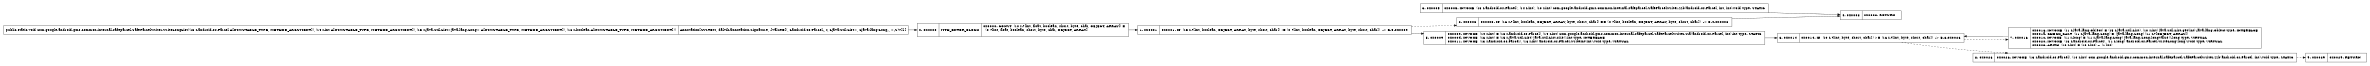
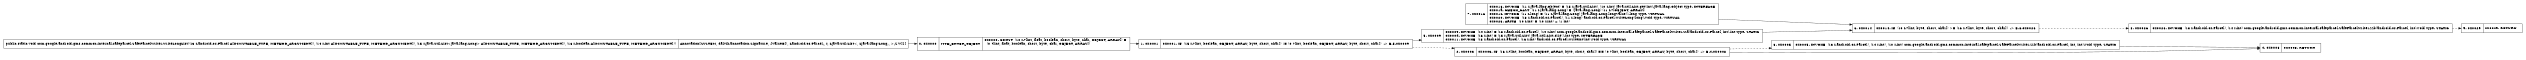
node "0: 0x0000": text "MTH_ENTER_BLOCK" -> "MTH_ENTER_OBJECT"
edge "6: 0x0014" -> "7: 0x0016": removed
edge "2: 0x0003" -> "3: 0x0005": added
